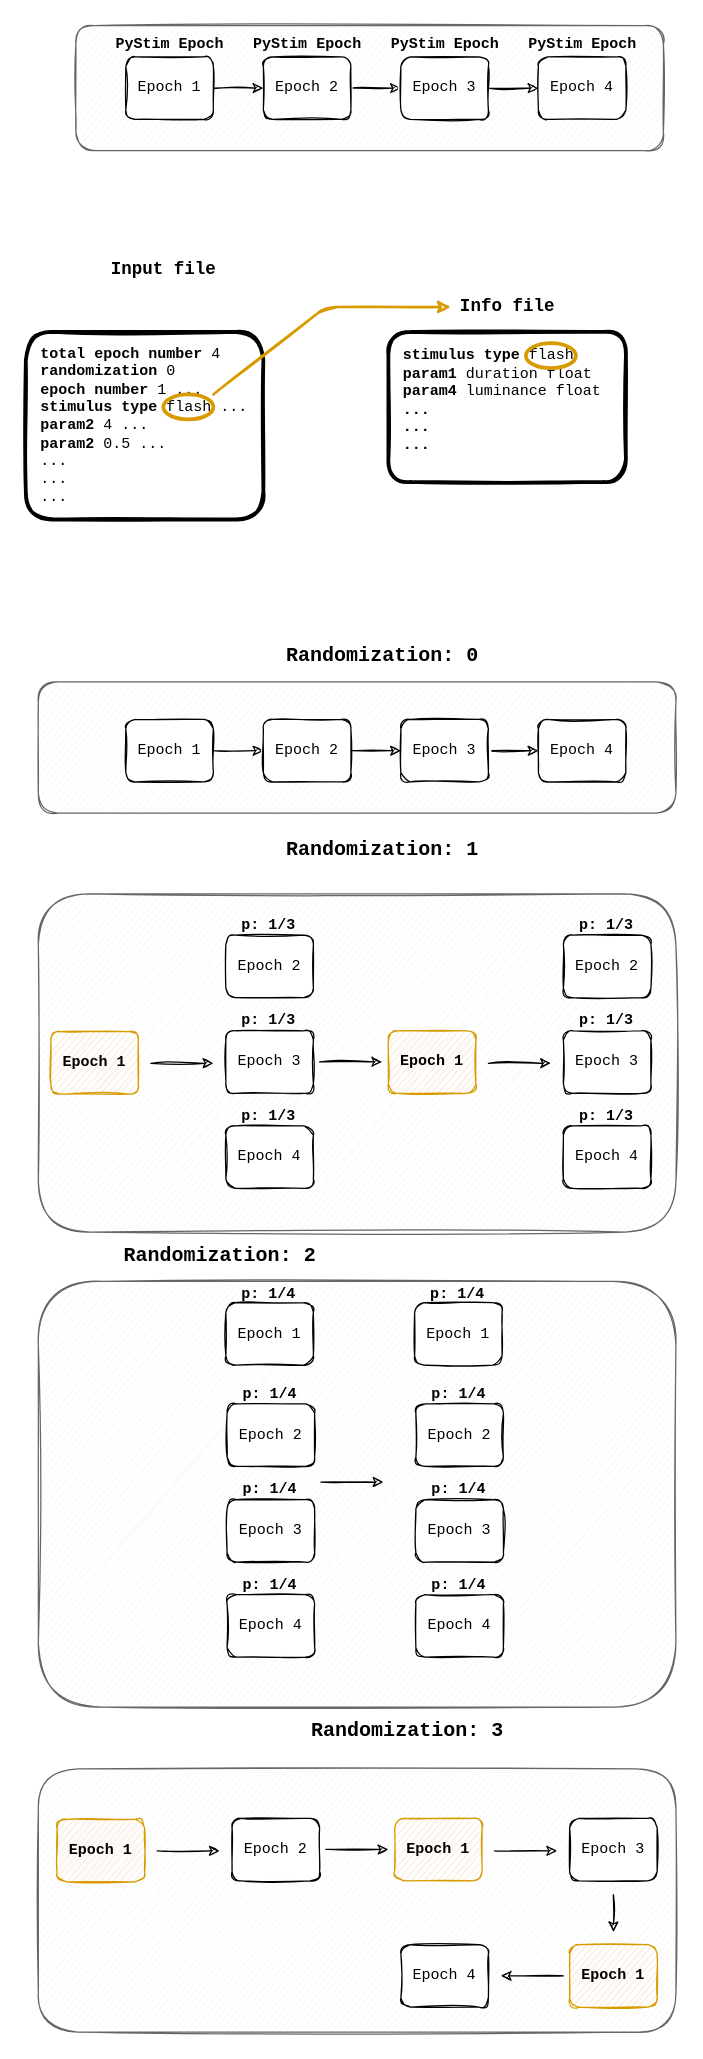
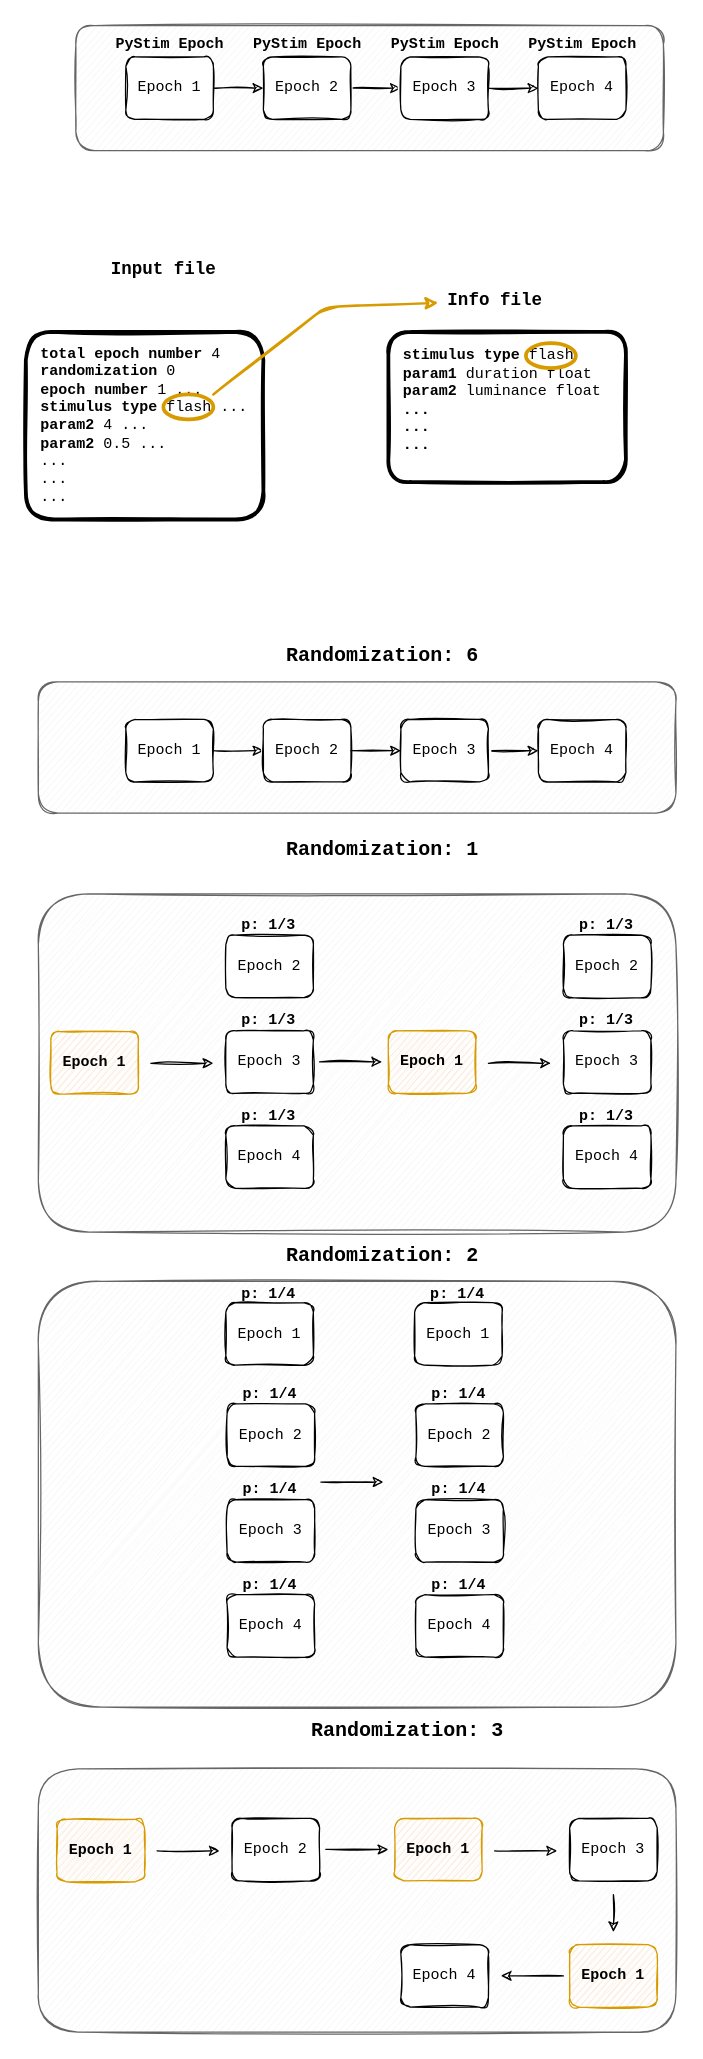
node "Info file": moved (507, 307) -> (494, 301)
node "stimulus type flash param1 duration float param4 luminance float ... ... ...": label "stimulus type flash param1 duration float param4 luminance float ... ... ..." -> "stimulus type flash param1 duration float param2 luminance float ... ... ..."
node "Randomization: 0": label "Randomization: 0" -> "Randomization: 6"
node "Randomization: 2": moved (219, 1257) -> (382, 1257)
